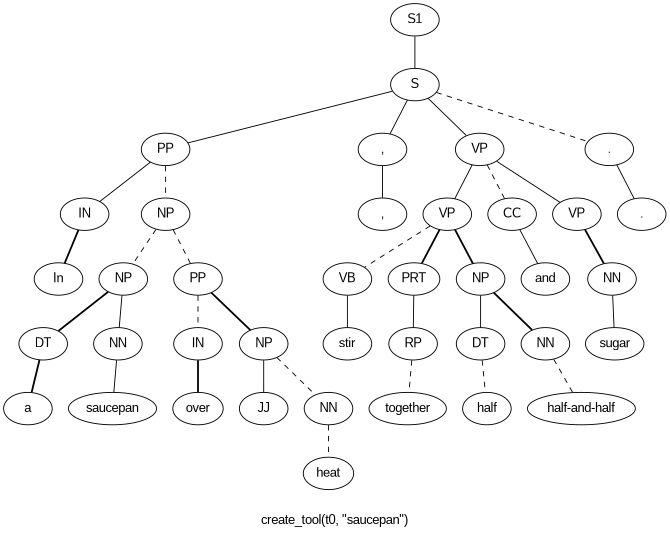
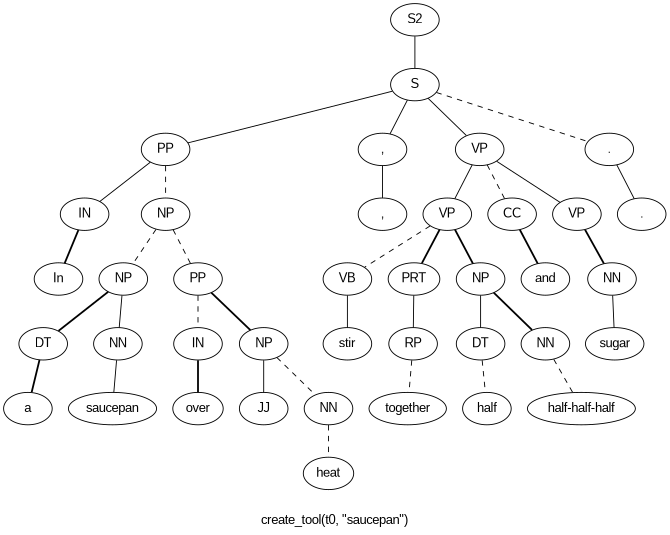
node "S1": label "S1" -> "S2"
edge "CC" -- "and": style solid -> bold
node "half-and-half": label "half-and-half" -> "half-half-half"
